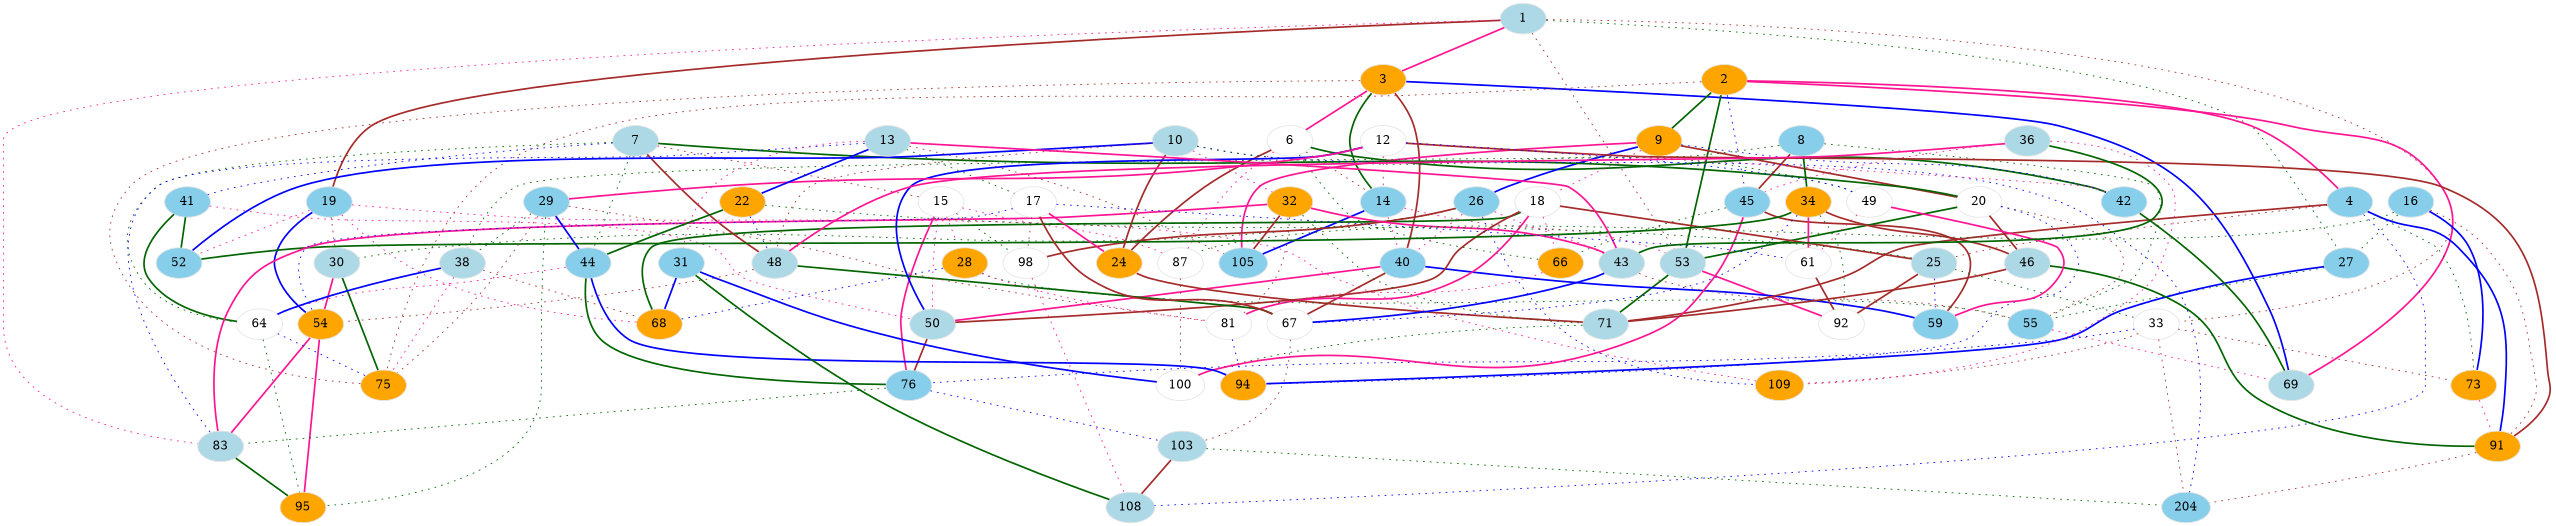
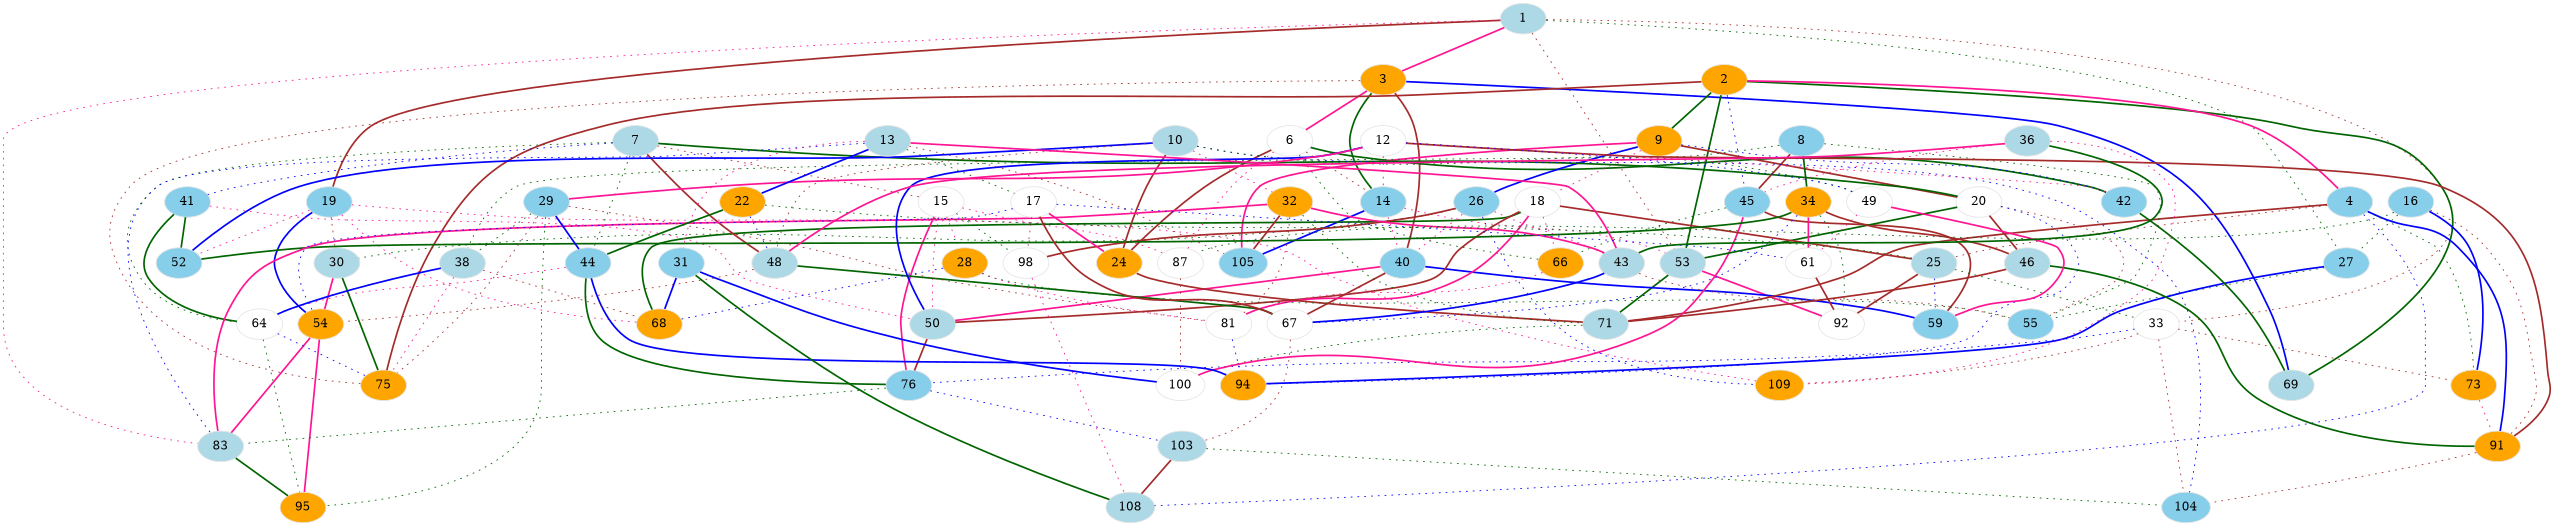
edge "2" -- "75": style dotted -> bold
edge "2" -- "69": color deeppink -> darkgreen
edge "55" -- "69": removed
node "204": label "204" -> "104"
